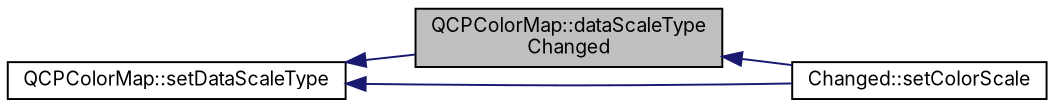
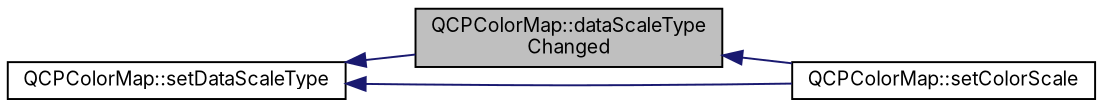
node "Changed::setColorScale": label "Changed::setColorScale" -> "QCPColorMap::setColorScale"
